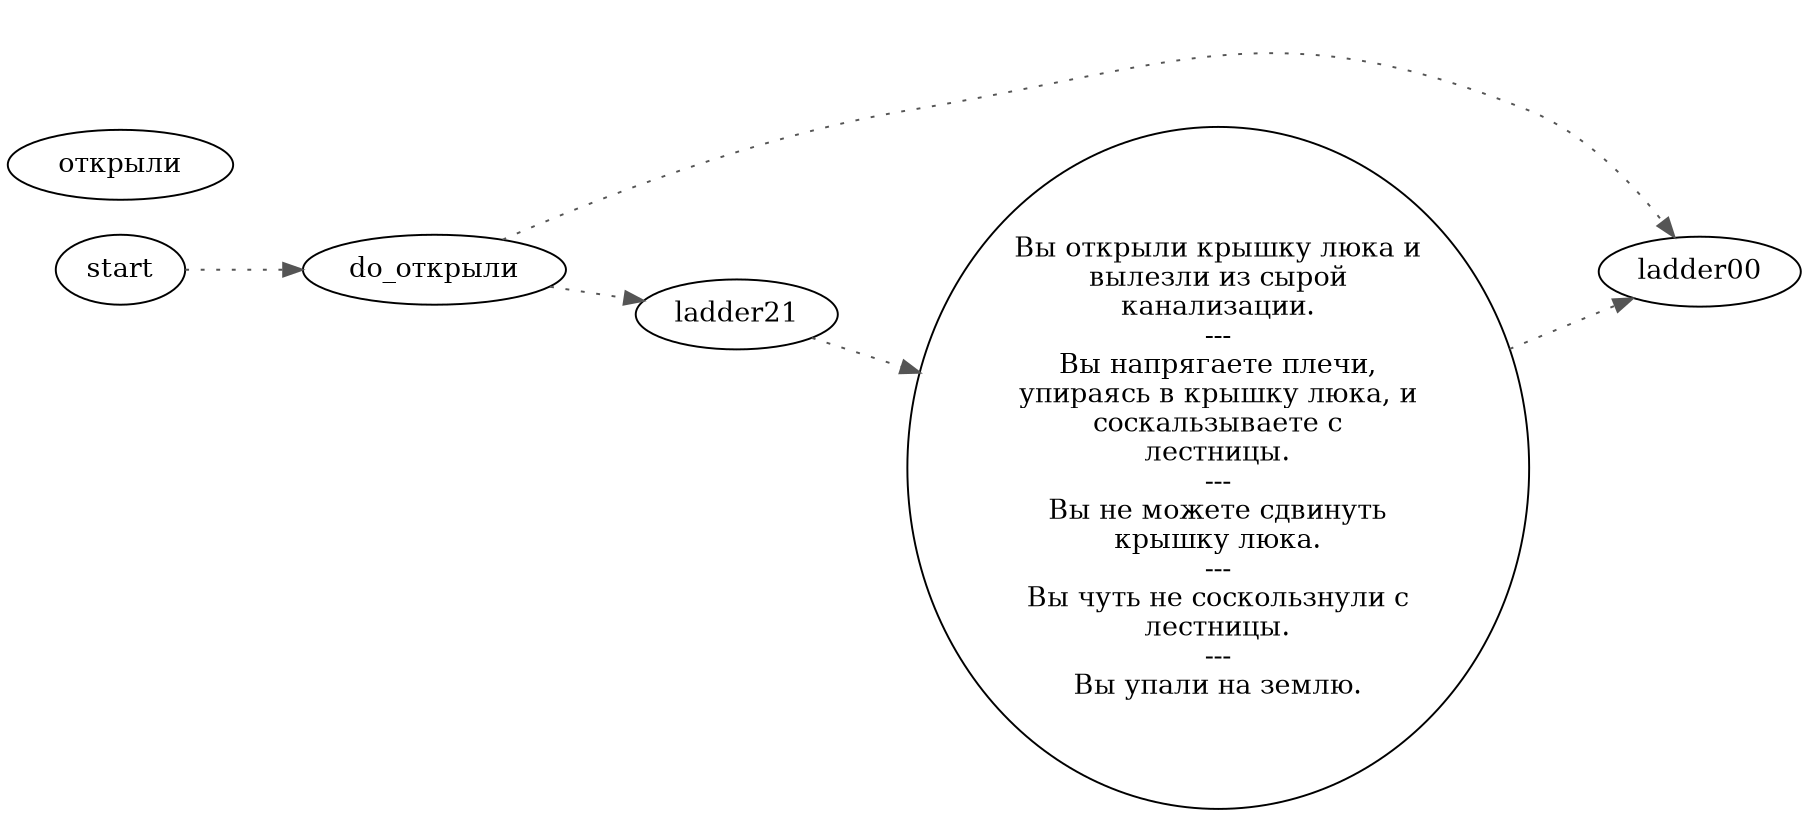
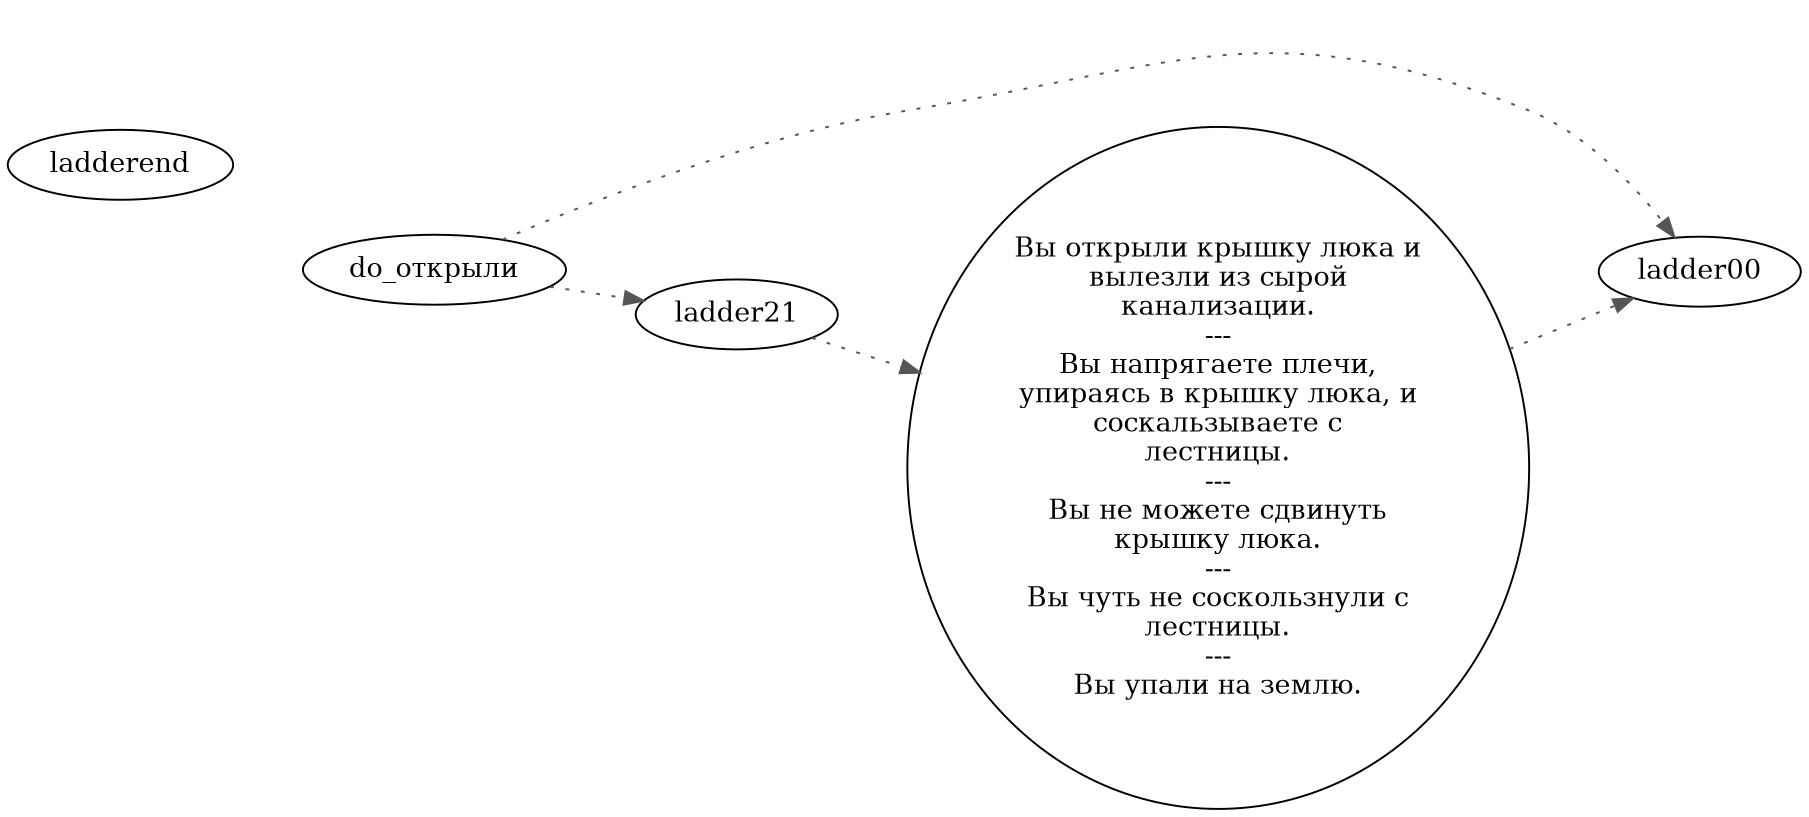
node "открыли": label "открыли" -> "ladderend"
node "start": removed
